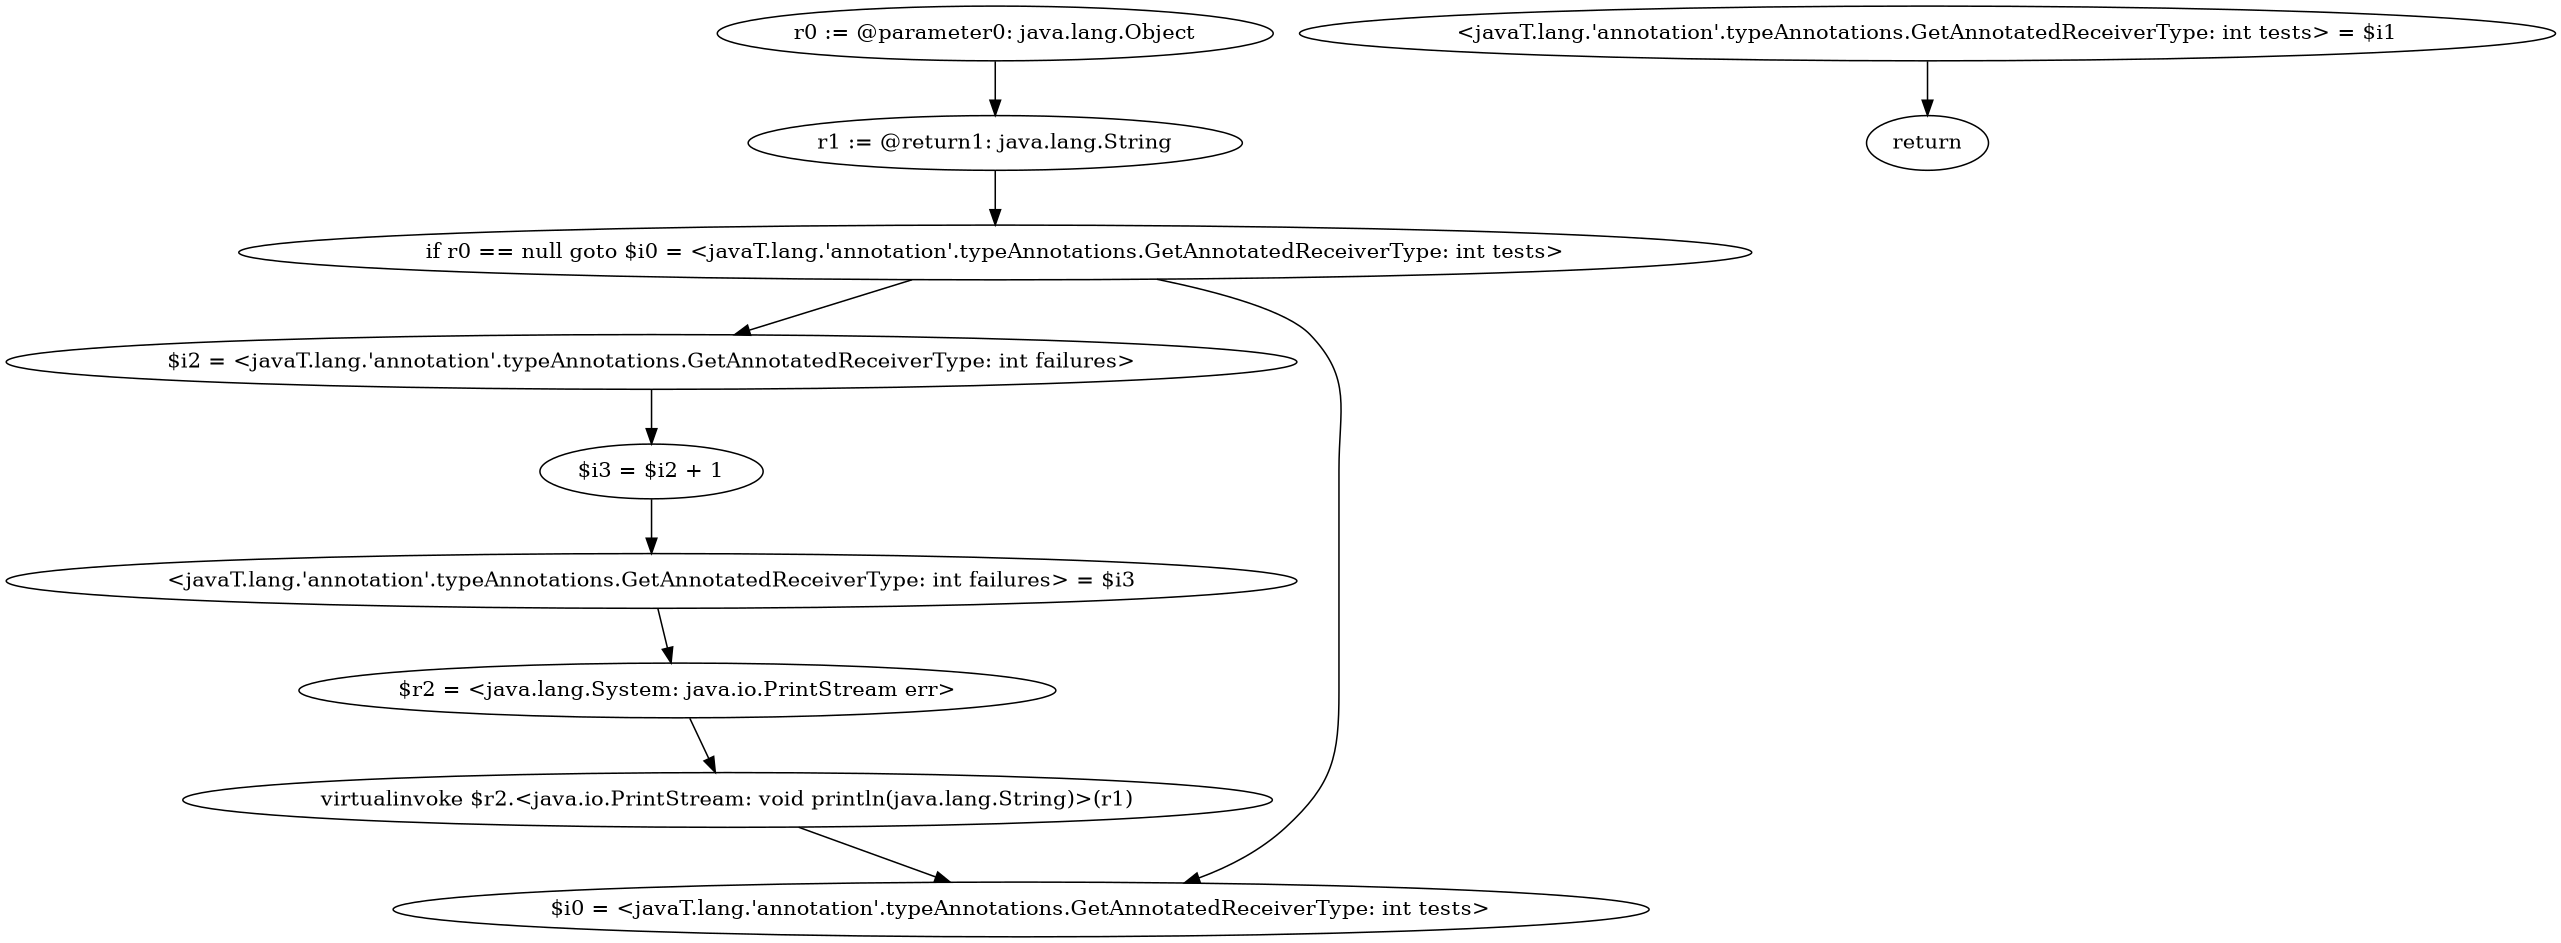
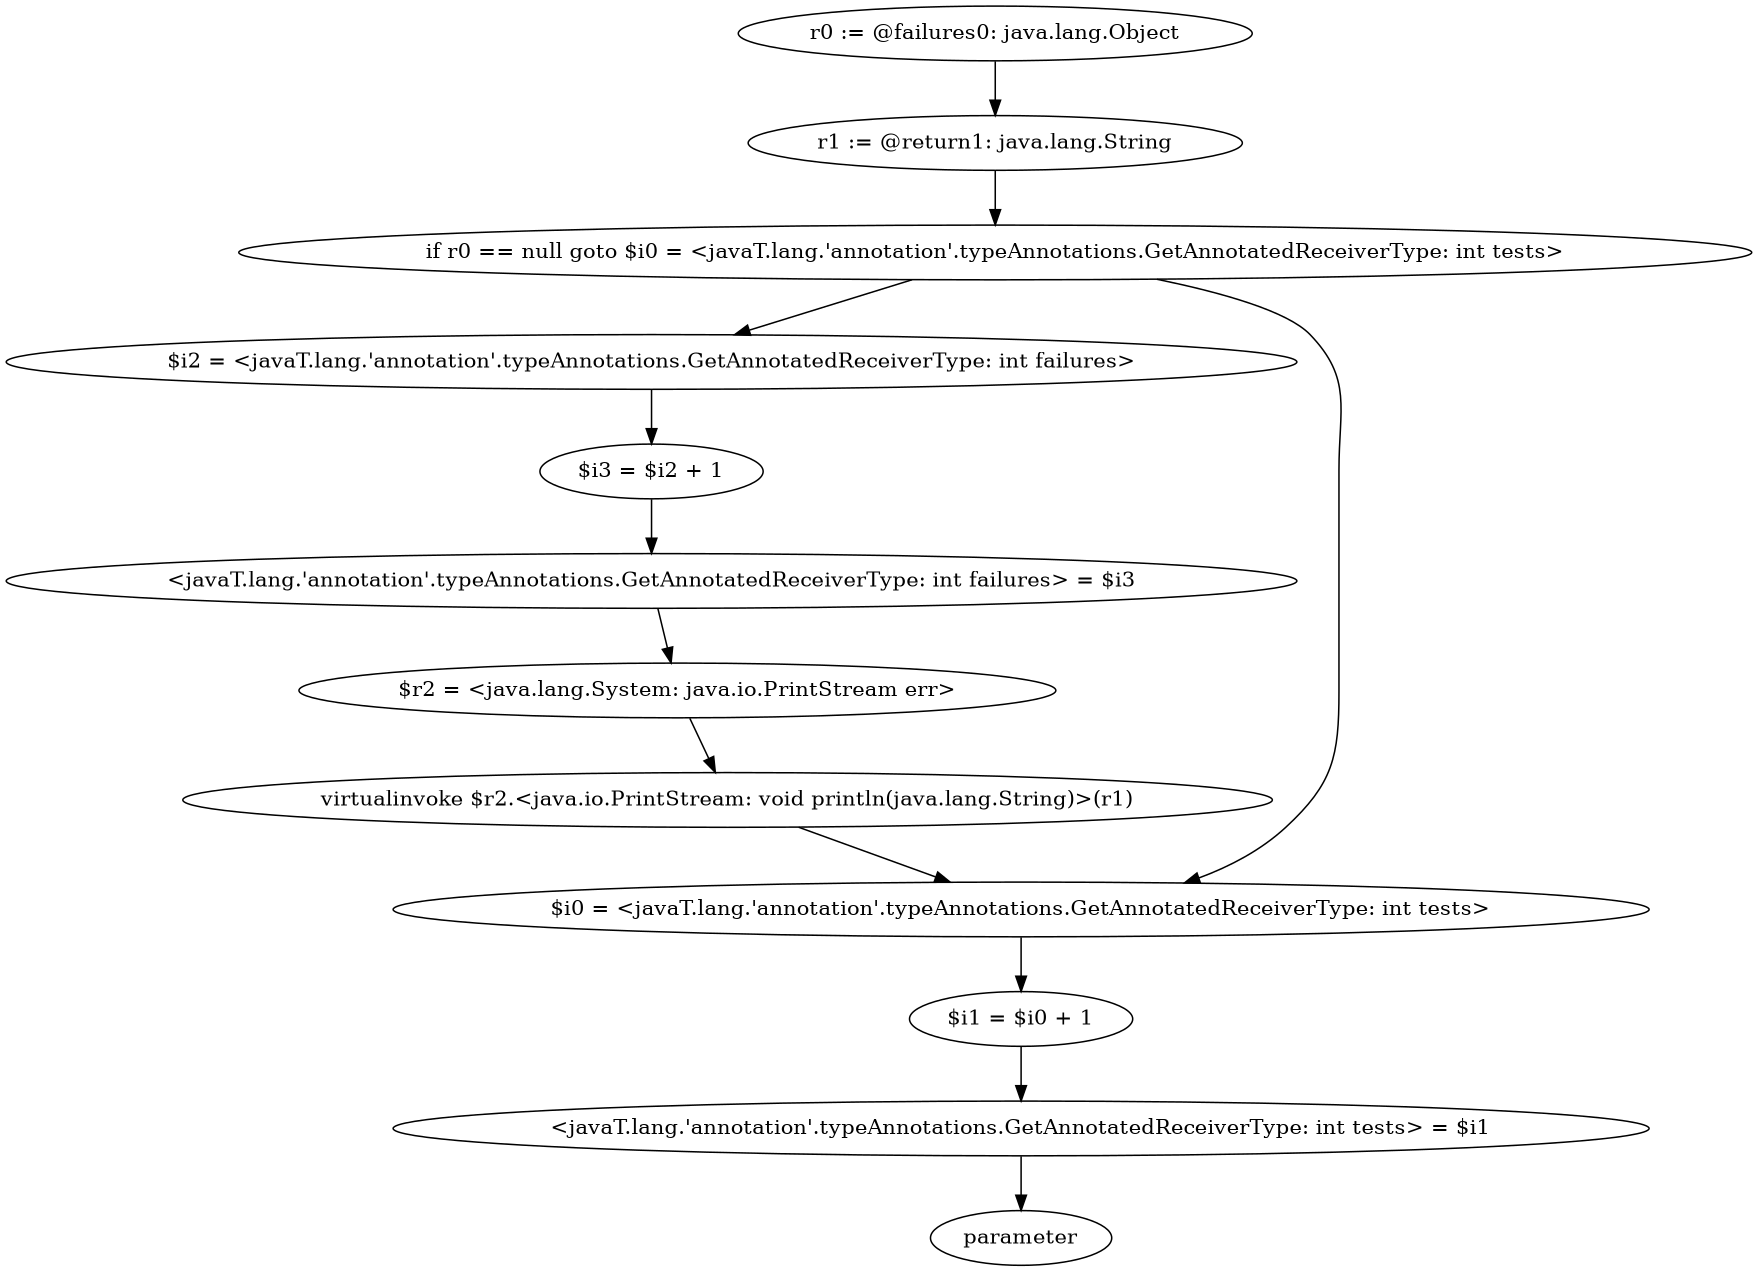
node "r0 := @parameter0: java.lang.Object": label "r0 := @parameter0: java.lang.Object" -> "r0 := @failures0: java.lang.Object"
node "return": label "return" -> "parameter"
node "$i1 = $i0 + 1": added
